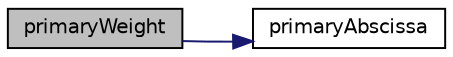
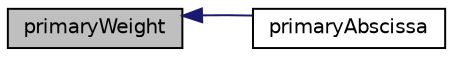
edge "primaryWeight" -> "primaryAbscissa": reversed
